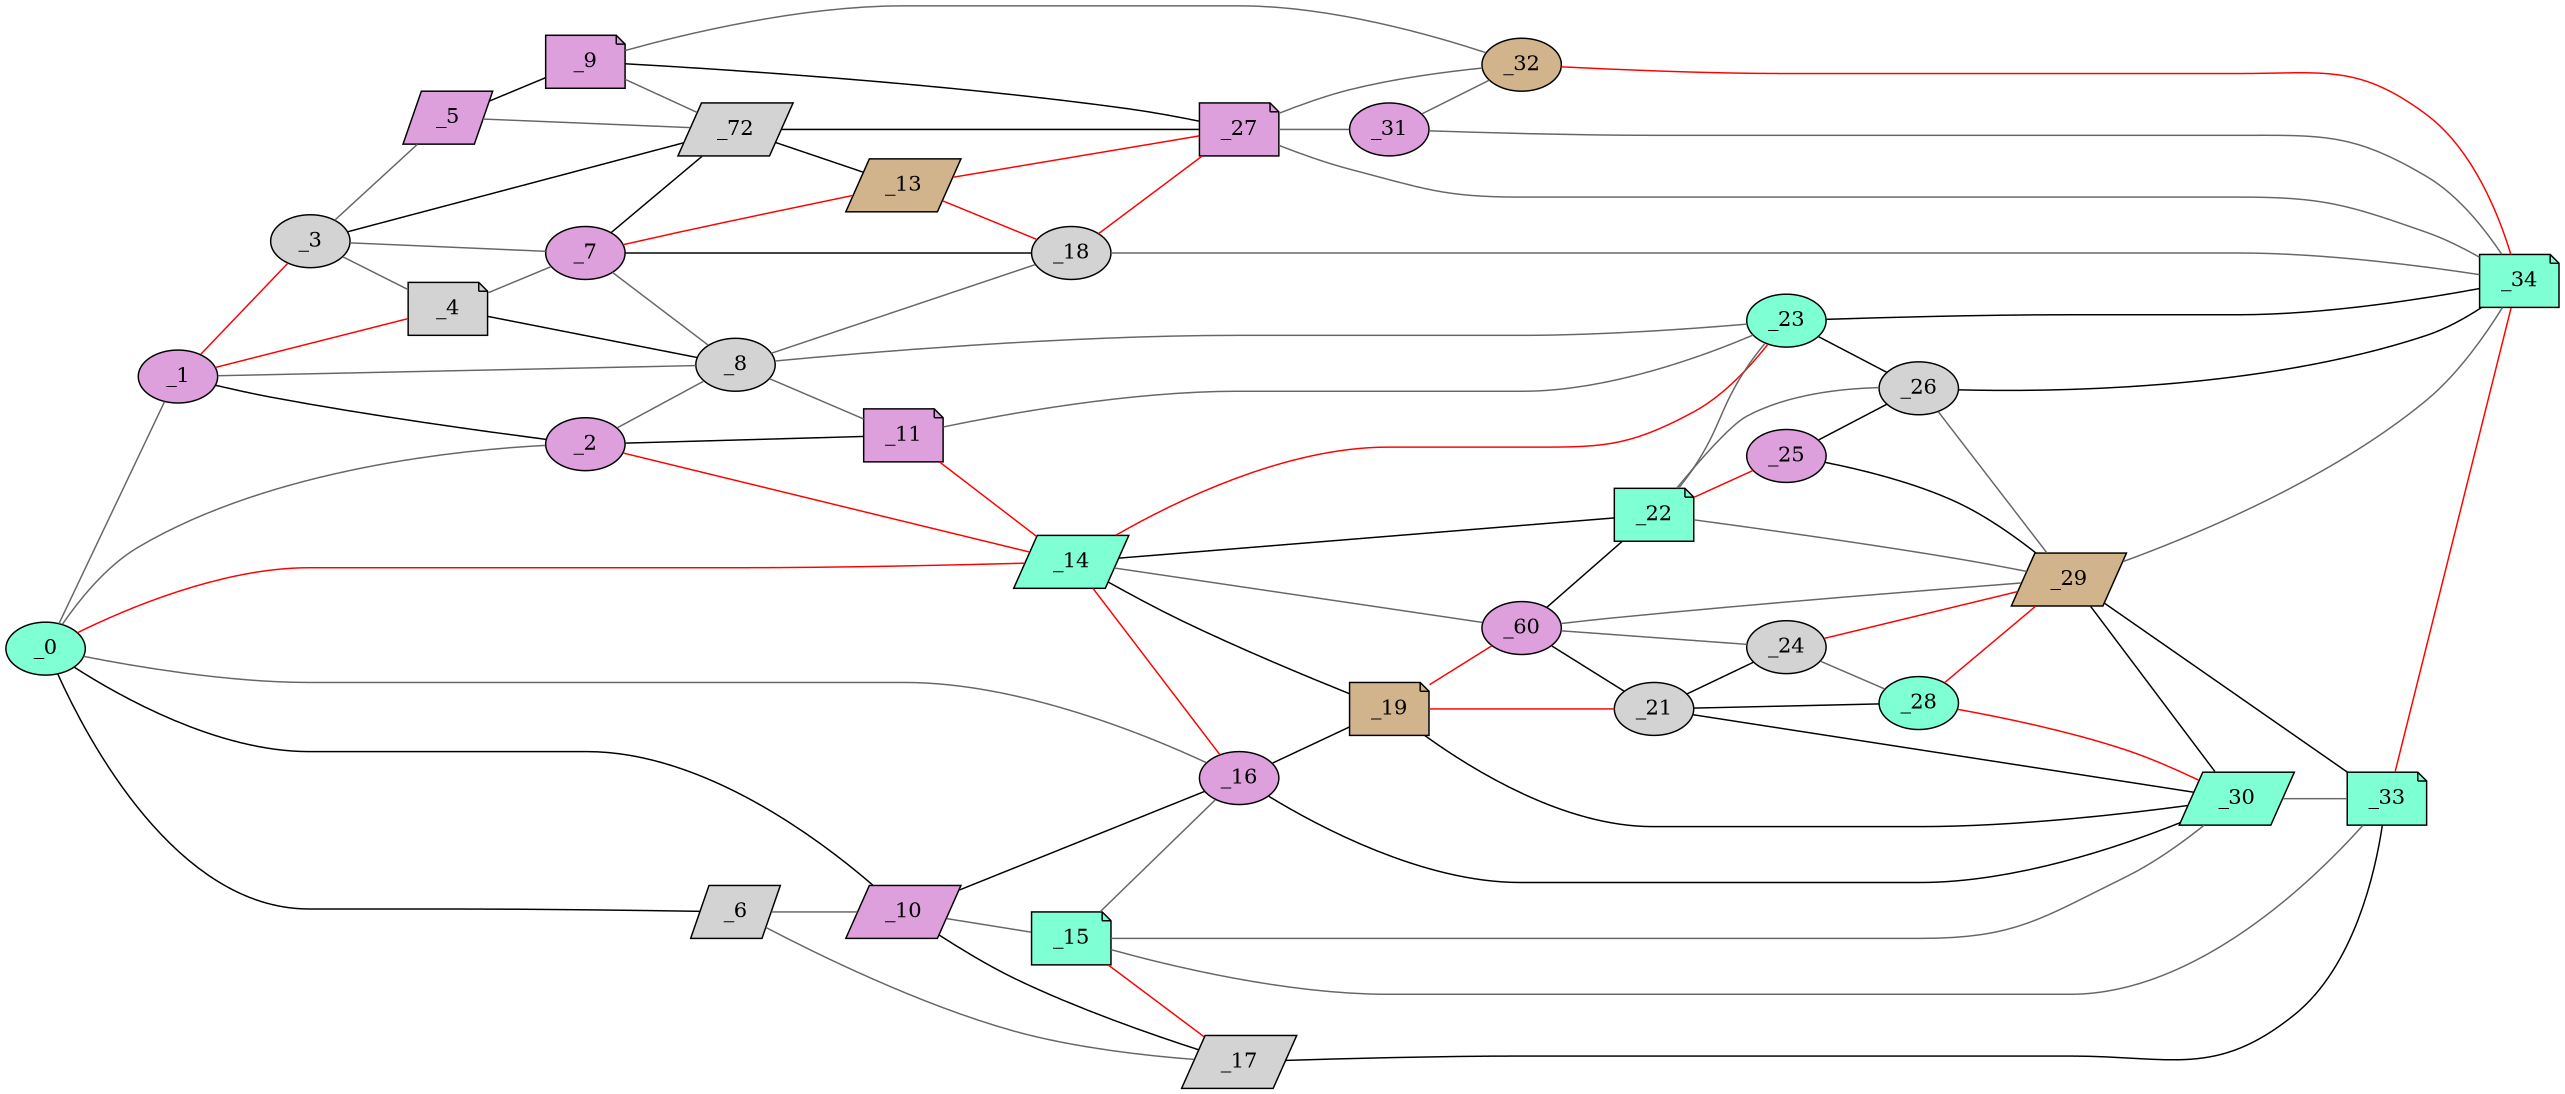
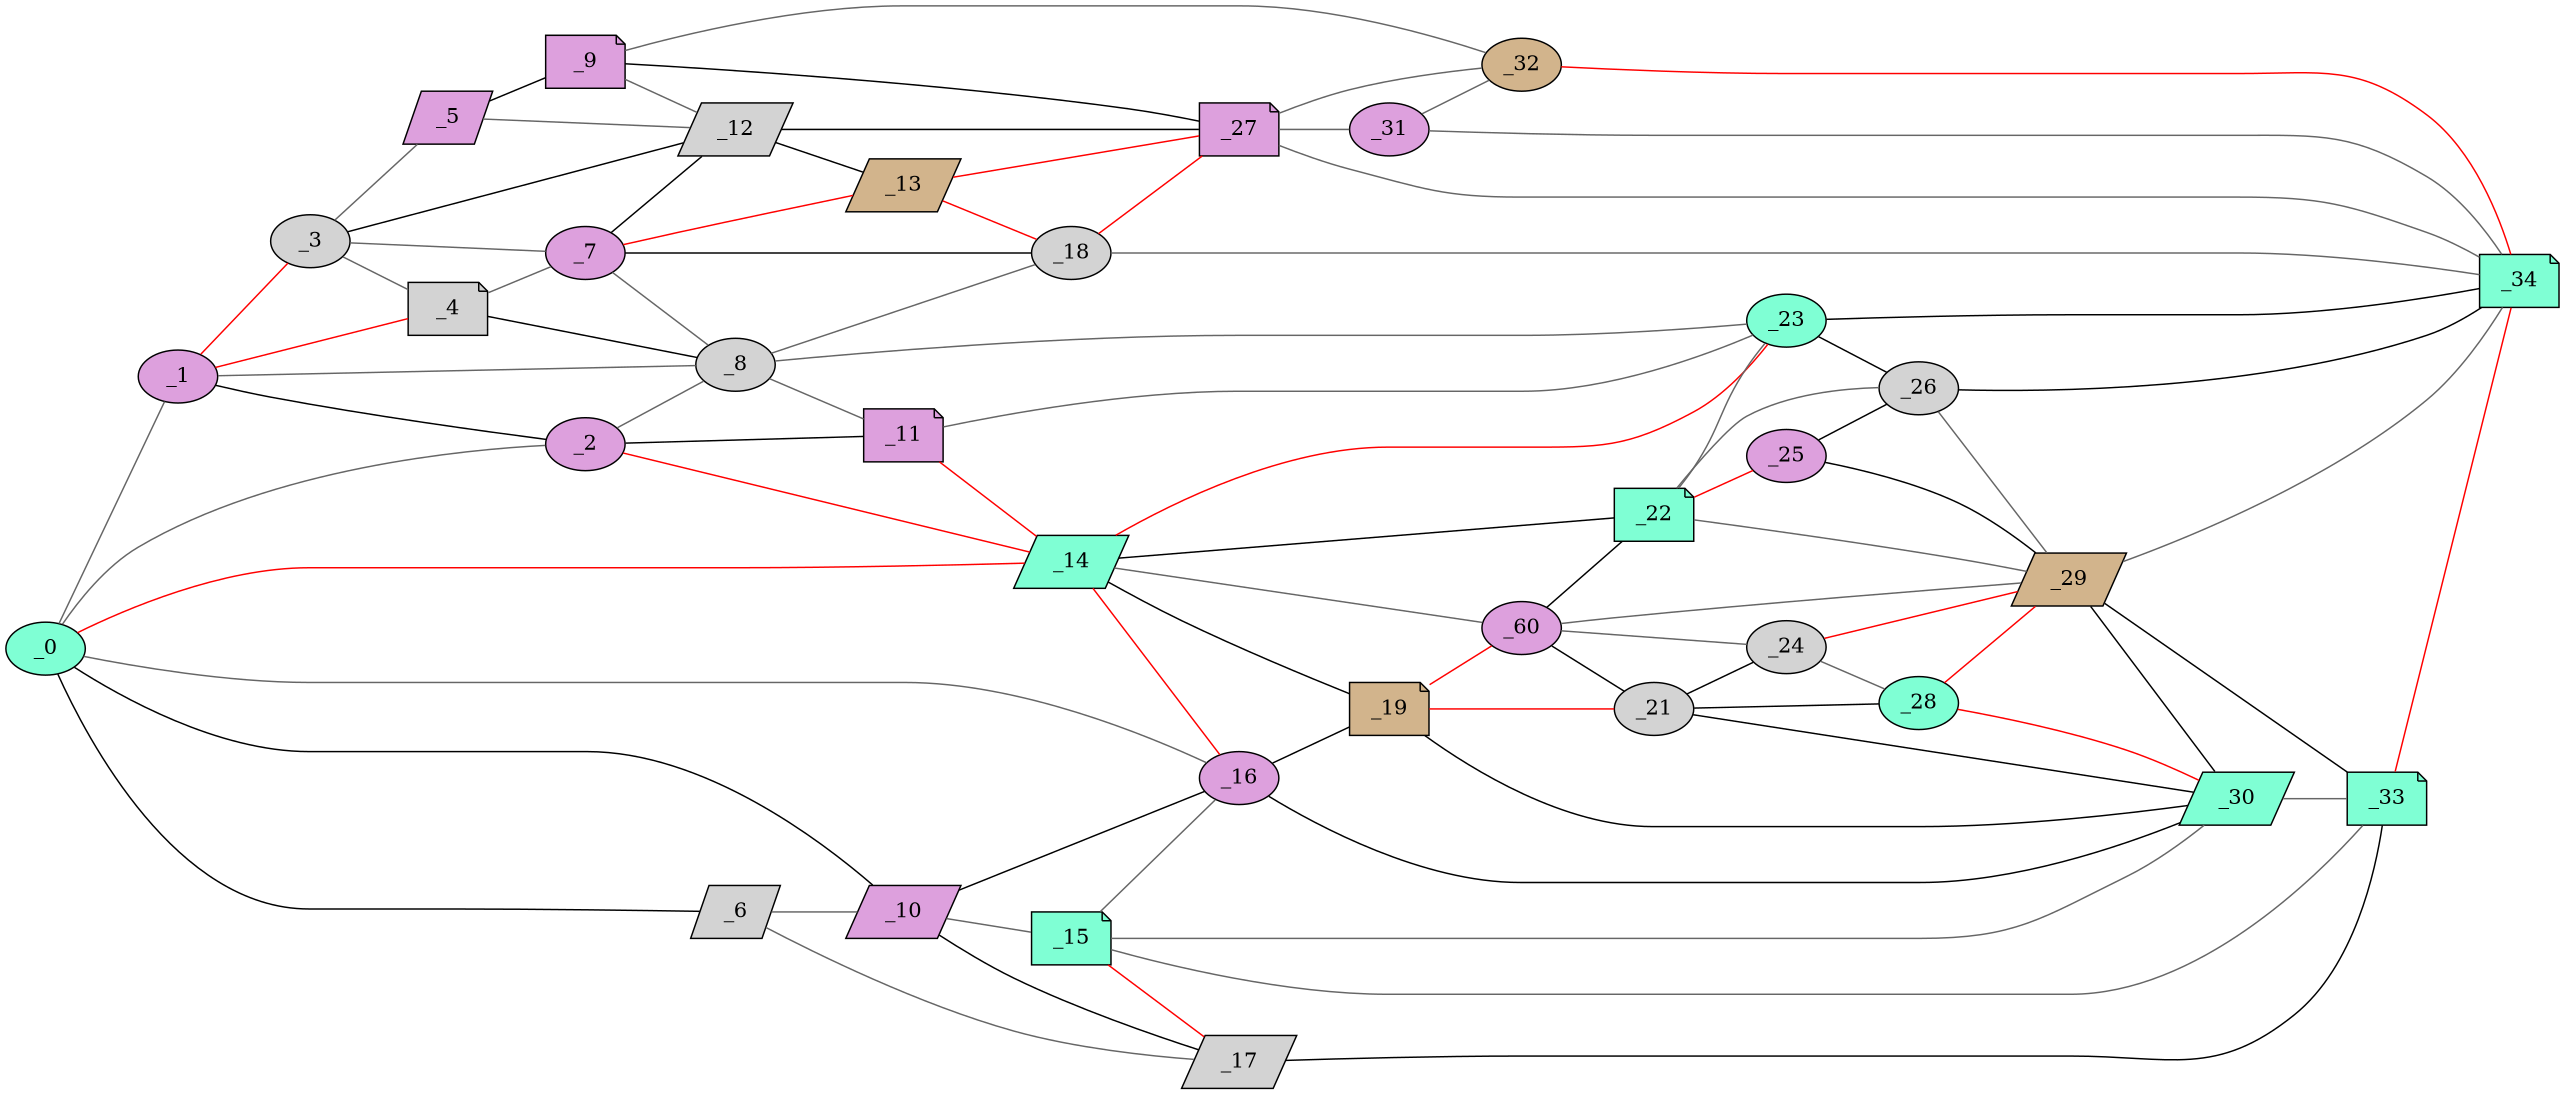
node "_72": label "_72" -> "_12"
